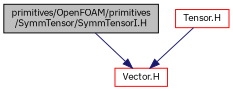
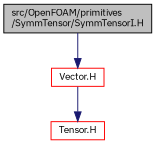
node "primitives/OpenFOAM/primitives /SymmTensor/SymmTensorI.H": label "primitives/OpenFOAM/primitives /SymmTensor/SymmTensorI.H" -> "src/OpenFOAM/primitives /SymmTensor/SymmTensorI.H"
edge "Tensor.H" -> "Vector.H": reversed
